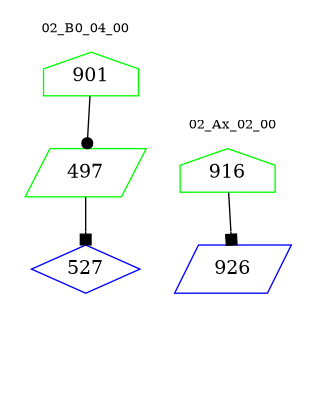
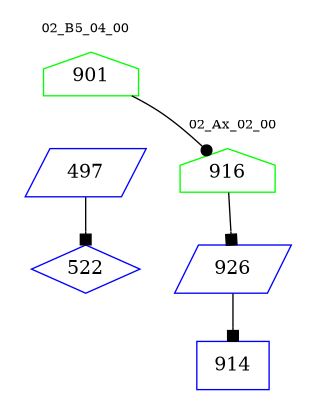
cluster "02_B0_04_00": label "02_B0_04_00" -> "02_B5_04_00"
edge "901" -> "497": now "901" -> "916"
node "497": color green -> blue
node "527": label "527" -> "522"
node "914": added
